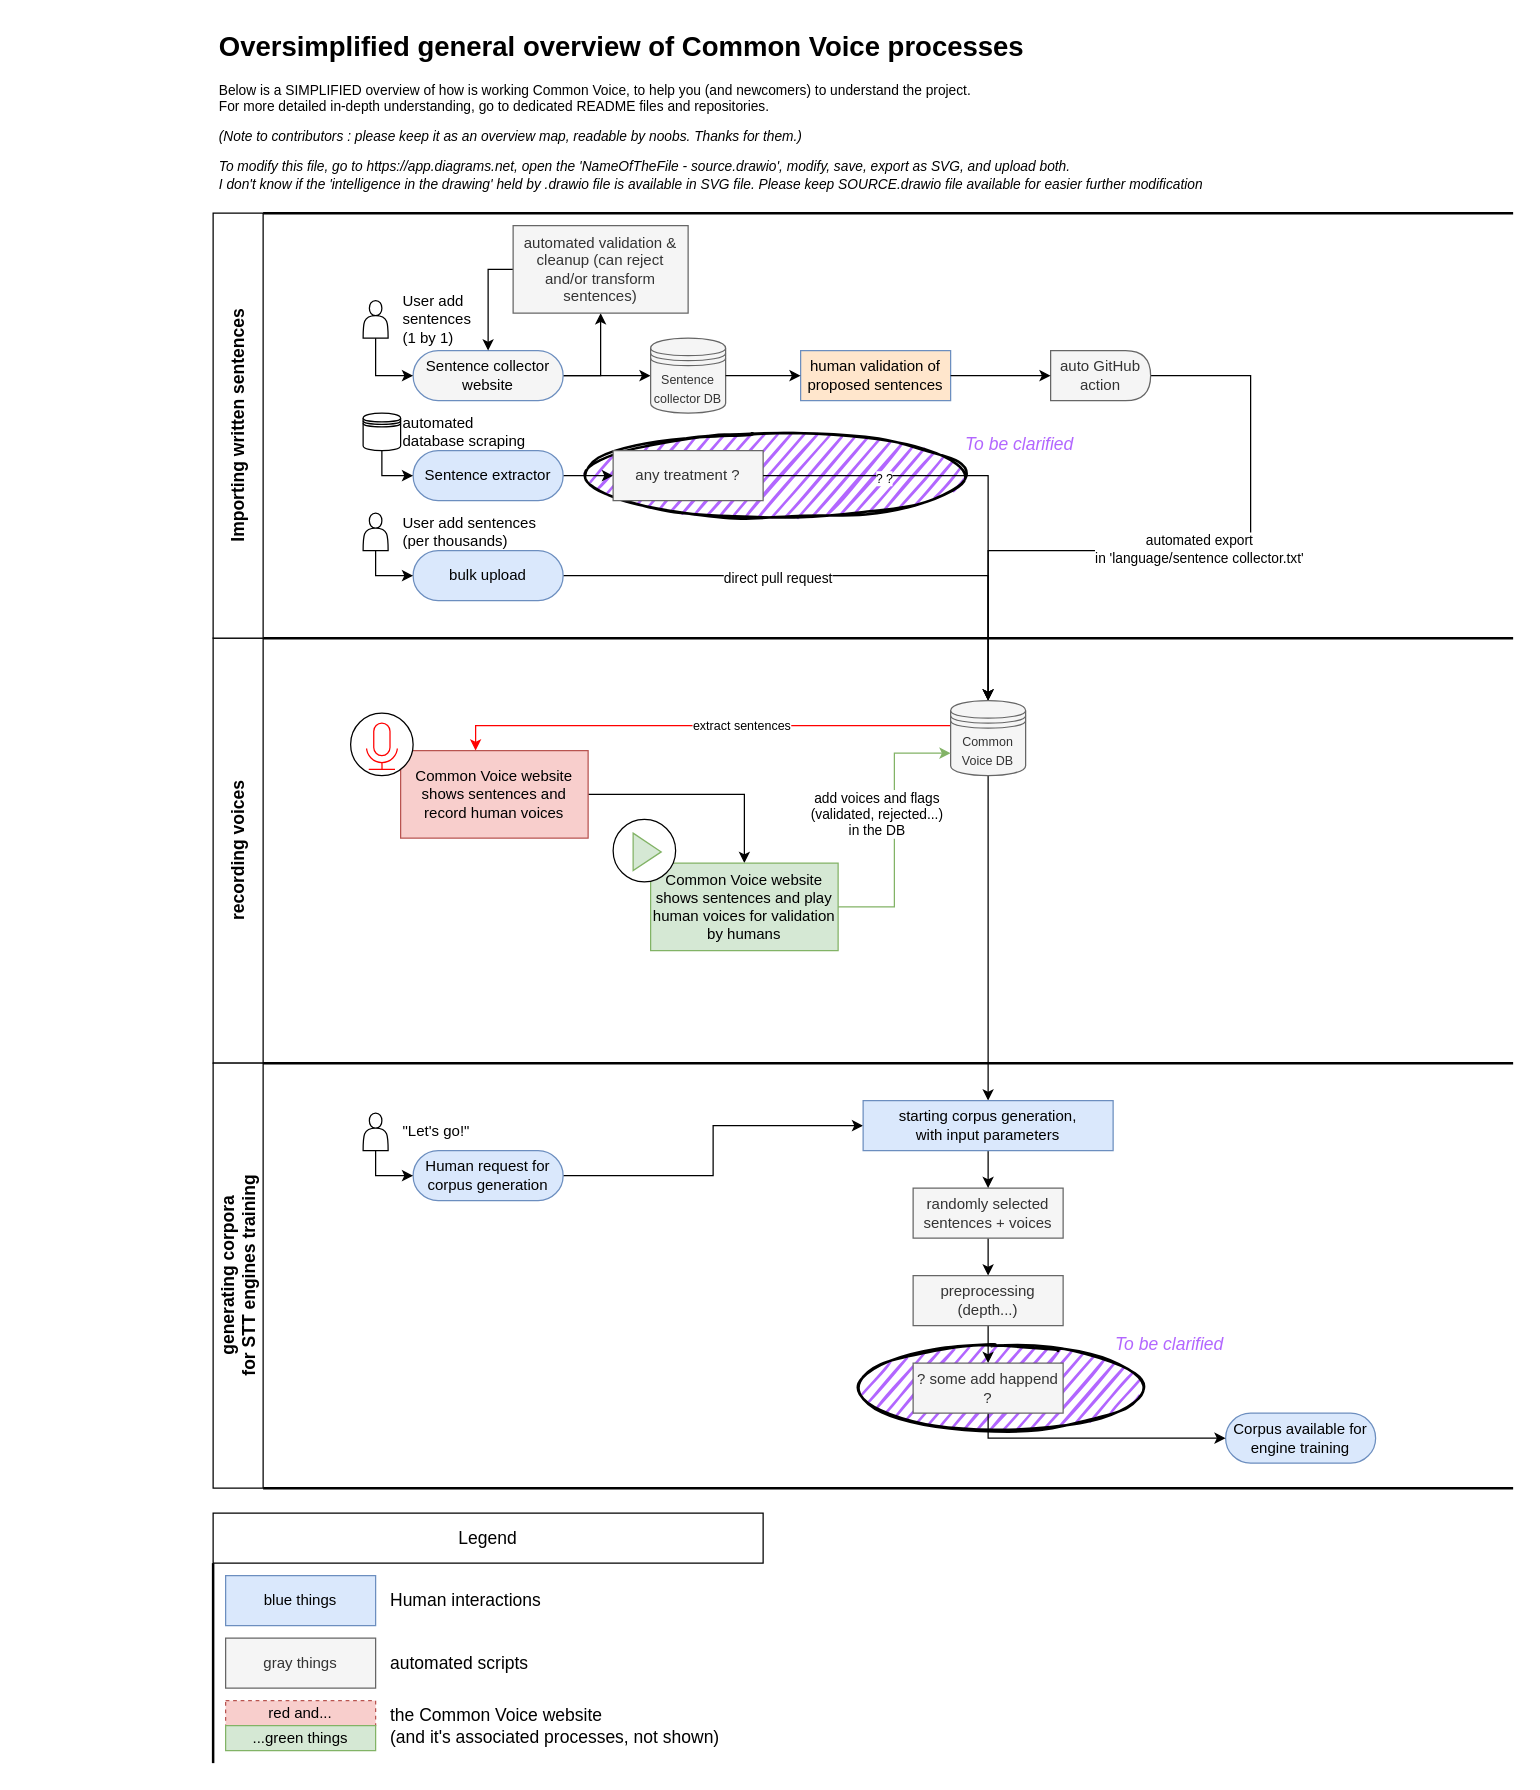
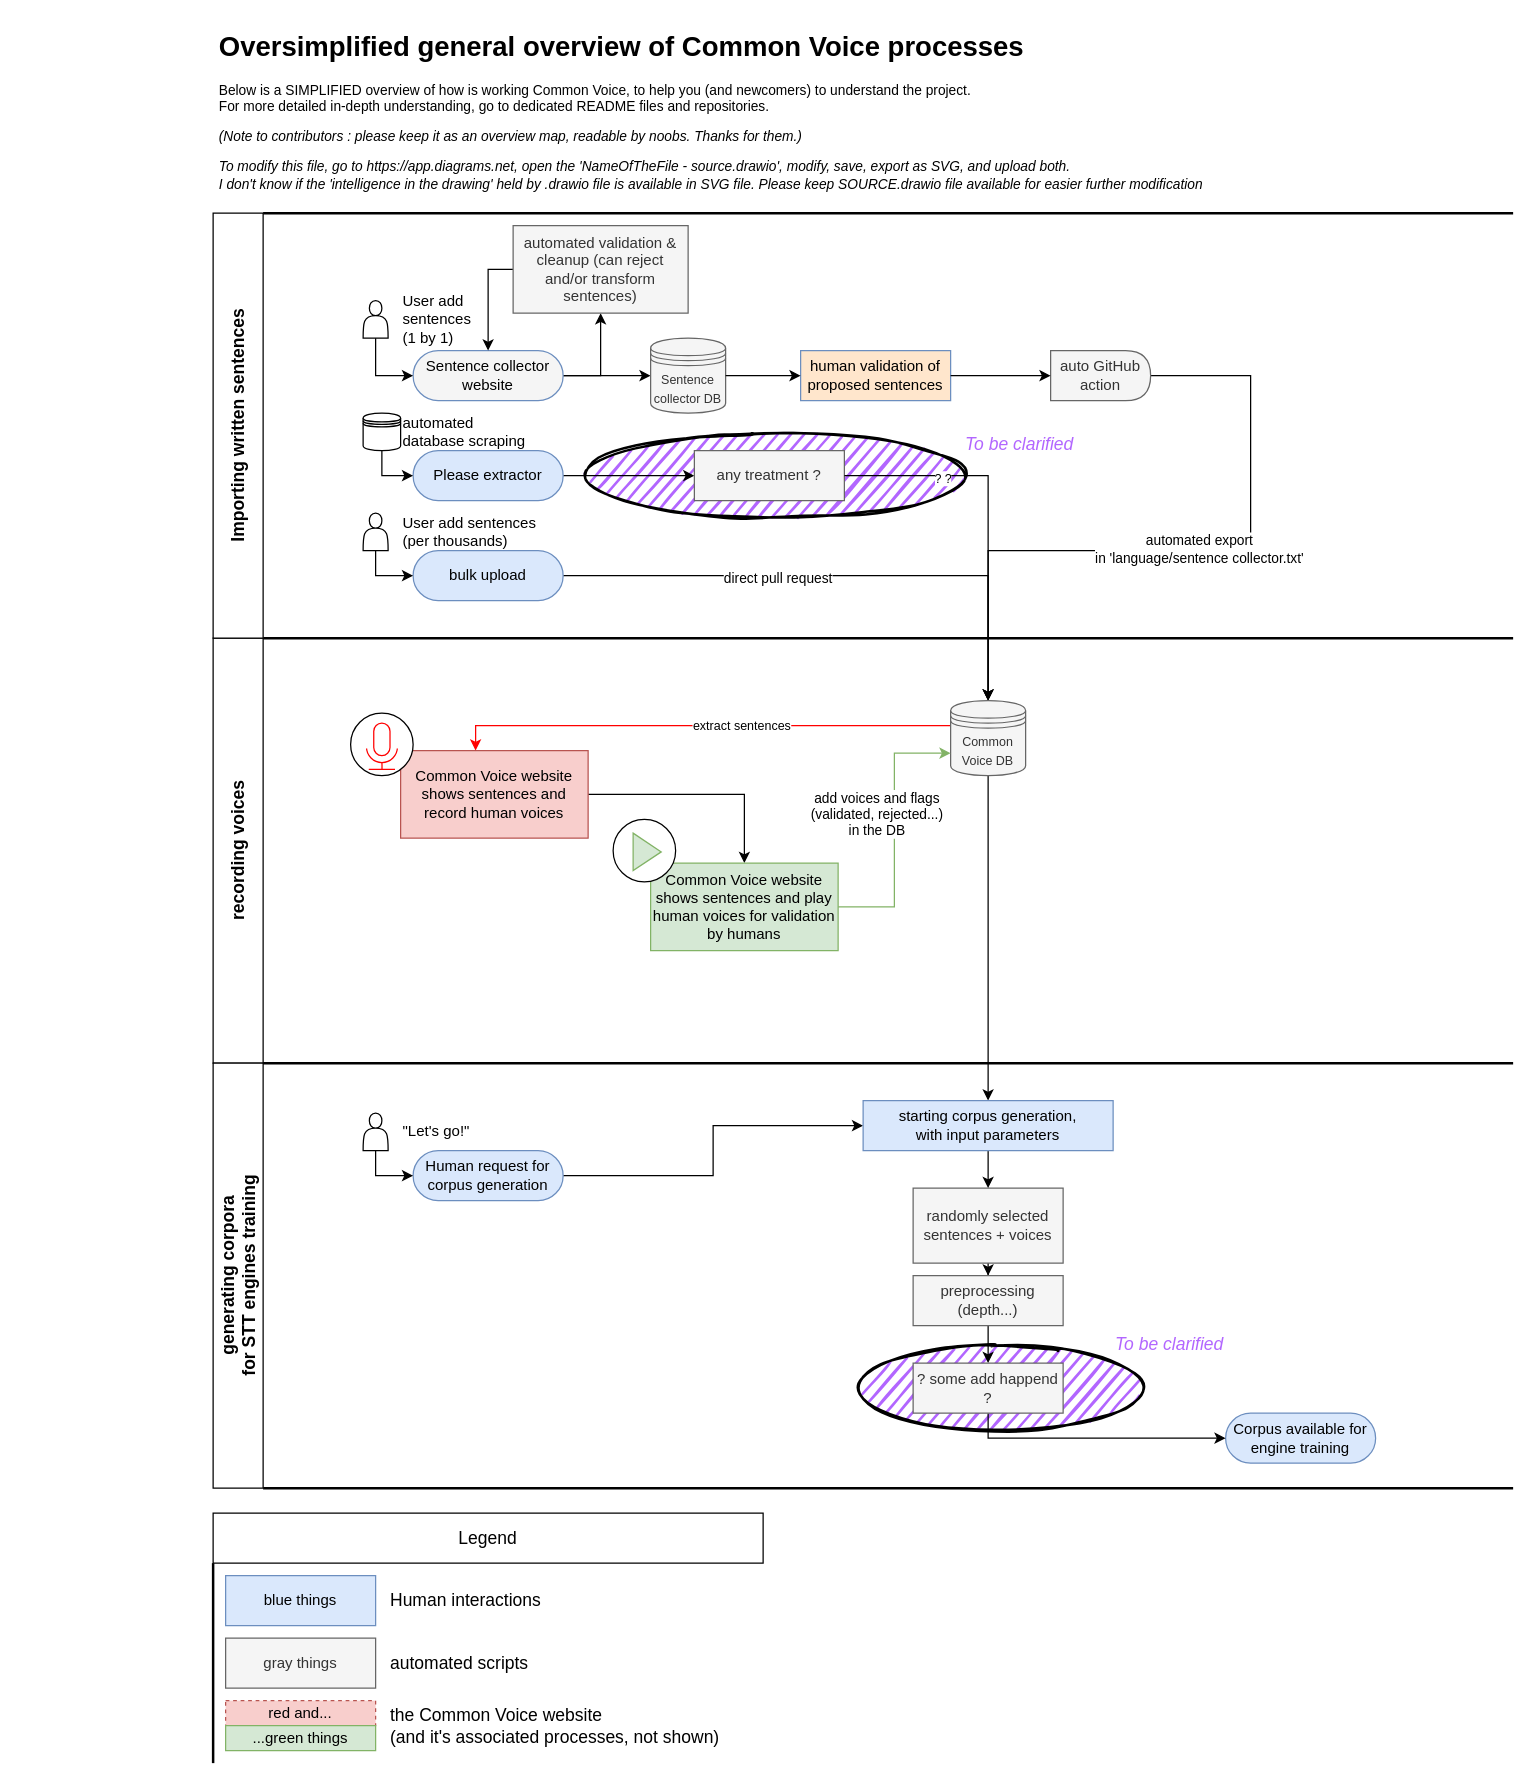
node "Sentence extractor": label "Sentence extractor" -> "Please extractor"
node "any treatment ?": moved (688, 476) -> (769, 476)
node "randomly selected sentences + voices": size 150x50 -> 150x75
